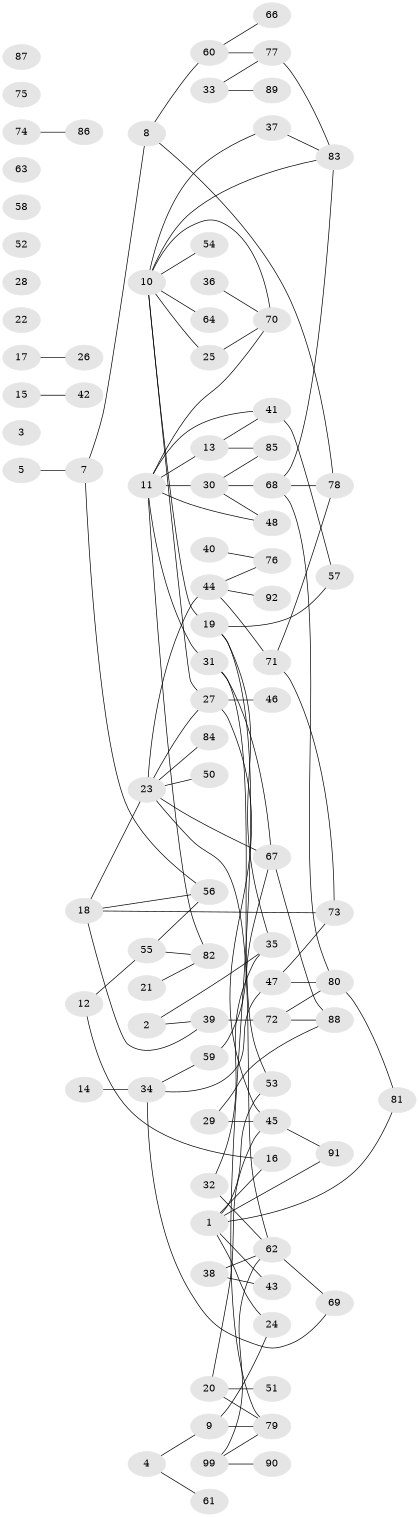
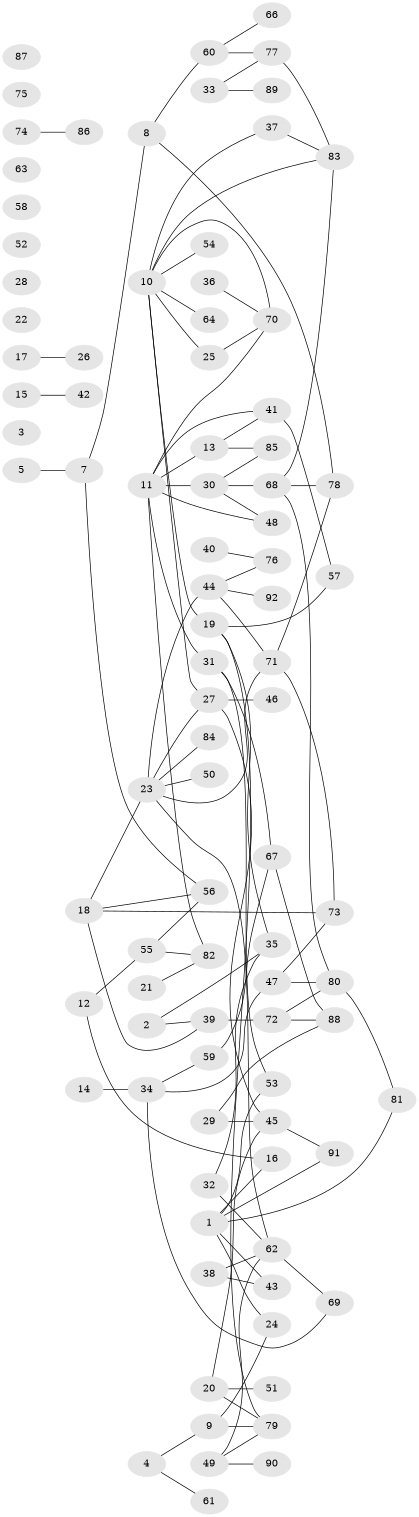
edge "23" -- "67": now "23" -- "71"
node "99": label "99" -> "49"
